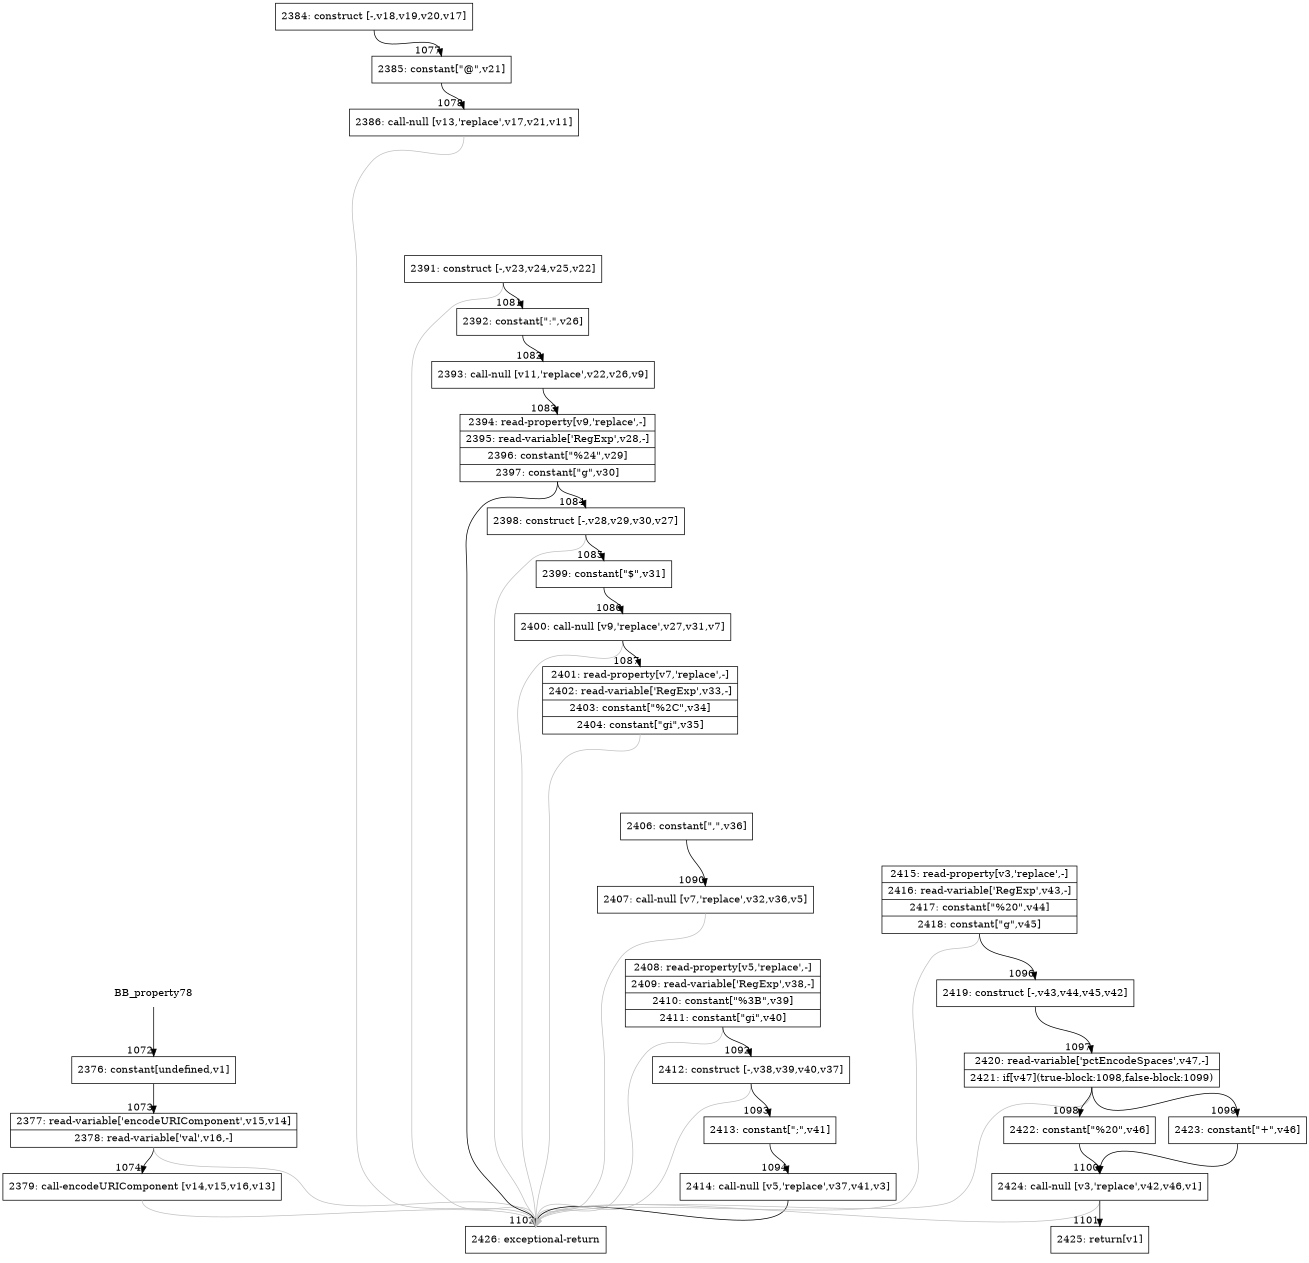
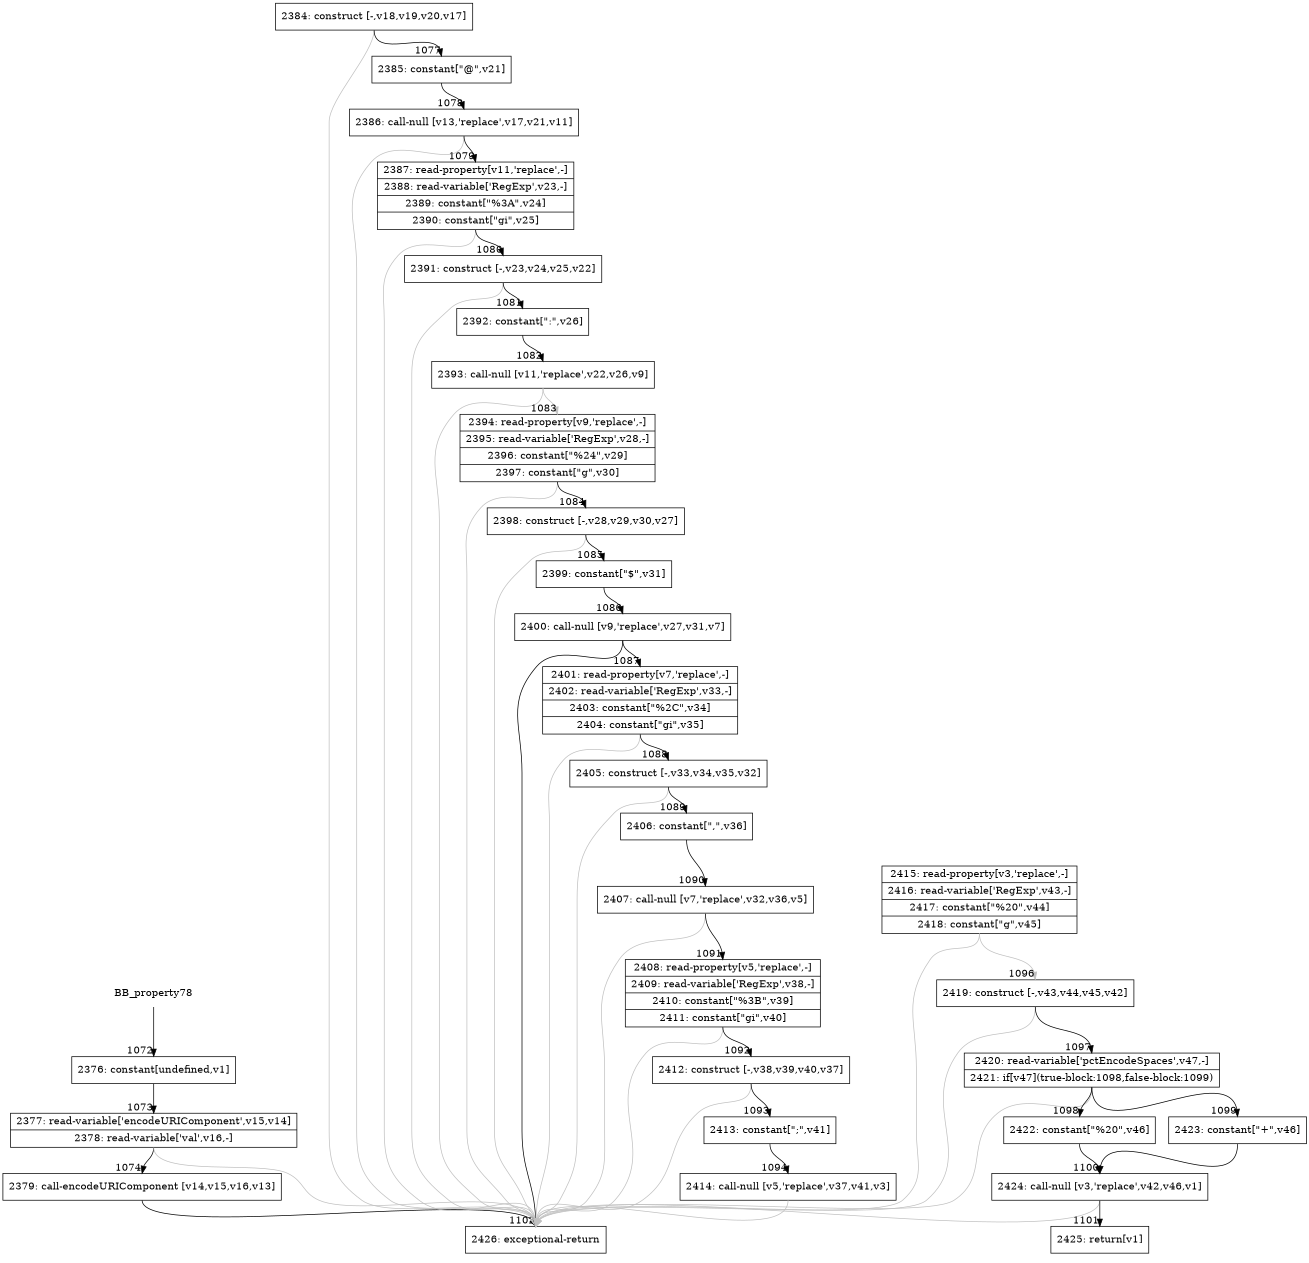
node "2387: read-property[v11,'replace',-]": added
edge "2393: call-null [v11,'replace',v22,v26,v9]" -> "2394: read-property[v9,'replace',-]": color black -> gray
edge "2384: construct [-,v18,v19,v20,v17]" -> "2426: exceptional-return": added
node "2405: construct [-,v33,v34,v35,v32]": added
edge "2393: call-null [v11,'replace',v22,v26,v9]" -> "2426: exceptional-return": added
edge "2394: read-property[v9,'replace',-]" -> "2426: exceptional-return": color black -> gray
edge "2400: call-null [v9,'replace',v27,v31,v7]" -> "2426: exceptional-return": color gray -> black
edge "2407: call-null [v7,'replace',v32,v36,v5]" -> "2408: read-property[v5,'replace',-]": added
edge "2415: read-property[v3,'replace',-]" -> "2419: construct [-,v43,v44,v45,v42]": color black -> gray
edge "2419: construct [-,v43,v44,v45,v42]" -> "2426: exceptional-return": added
edge "2379: call-encodeURIComponent [v14,v15,v16,v13]" -> "2426: exceptional-return": color gray -> black
edge "2414: call-null [v5,'replace',v37,v41,v3]" -> "2426: exceptional-return": color black -> gray
